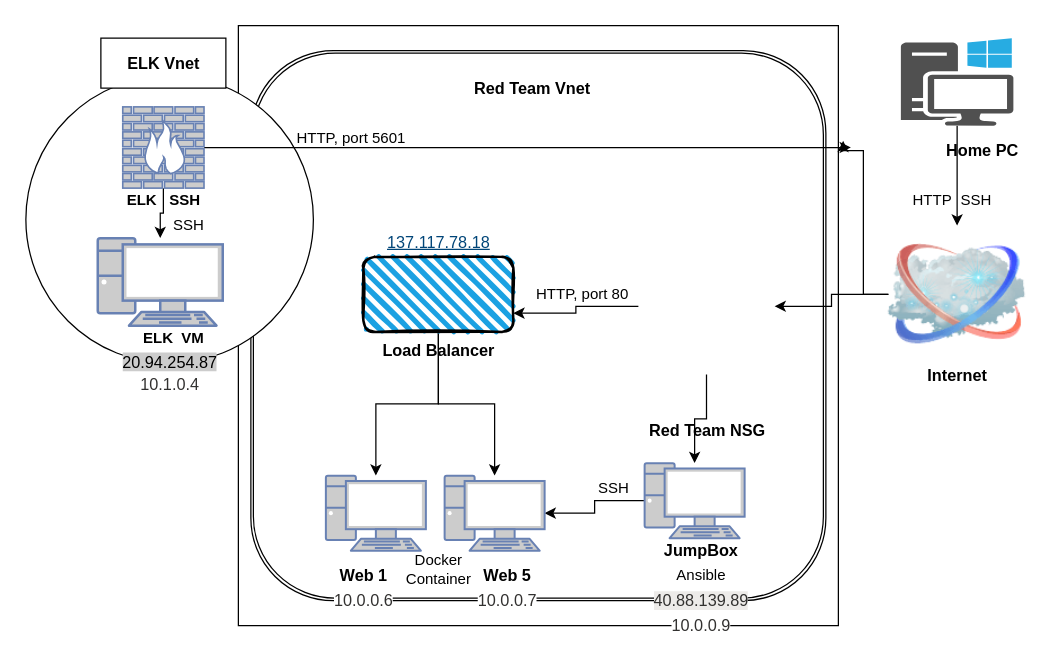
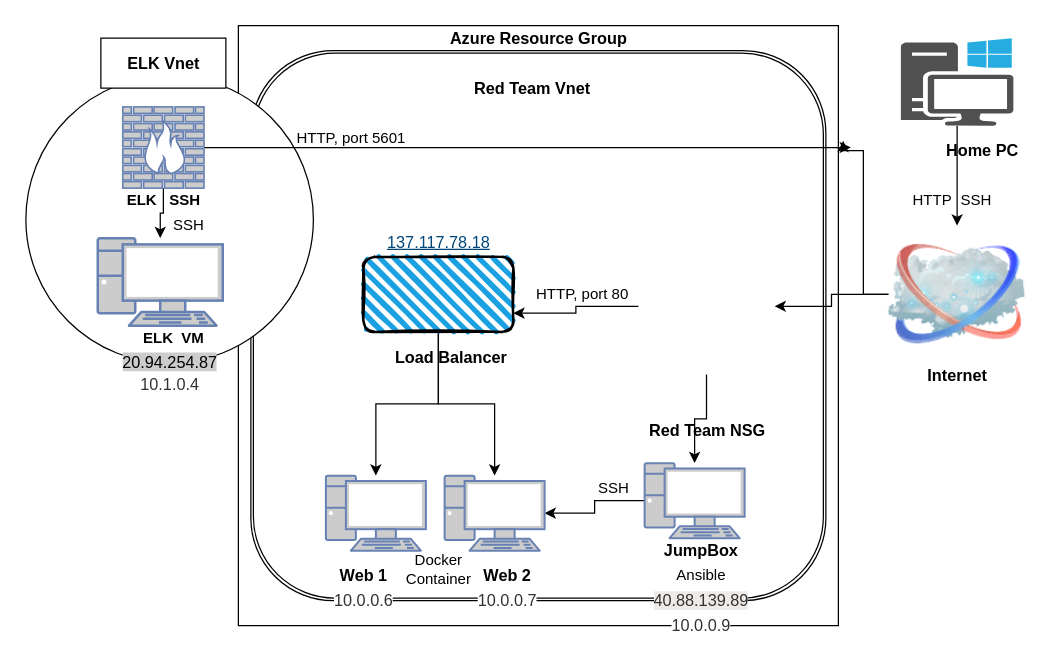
node "Azure Resource Group": added
node "Load Balancer": moved (438, 351) -> (451, 357)
node "Web 5": label "Web 5" -> "Web 2"
